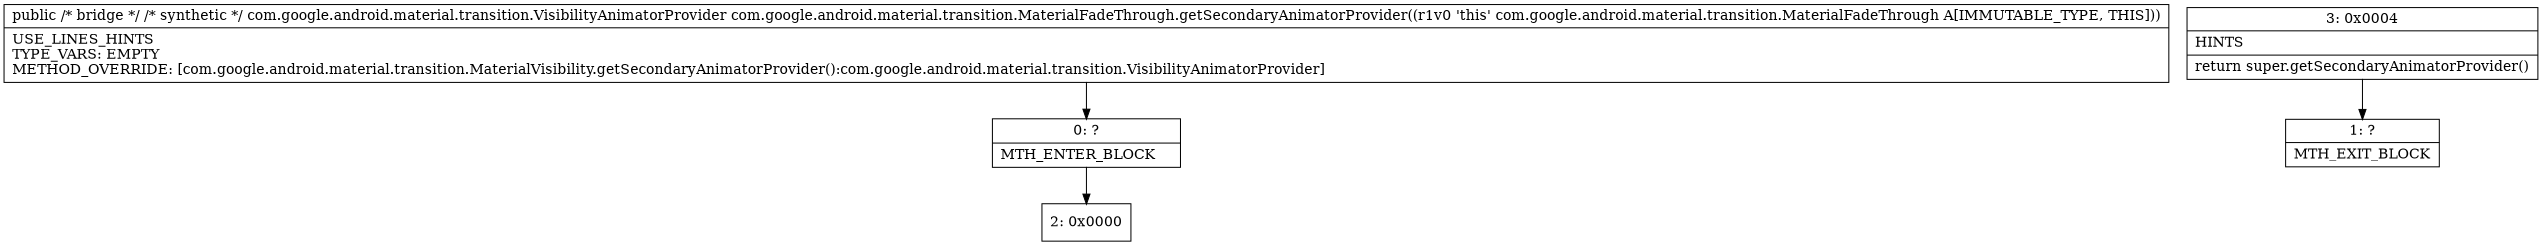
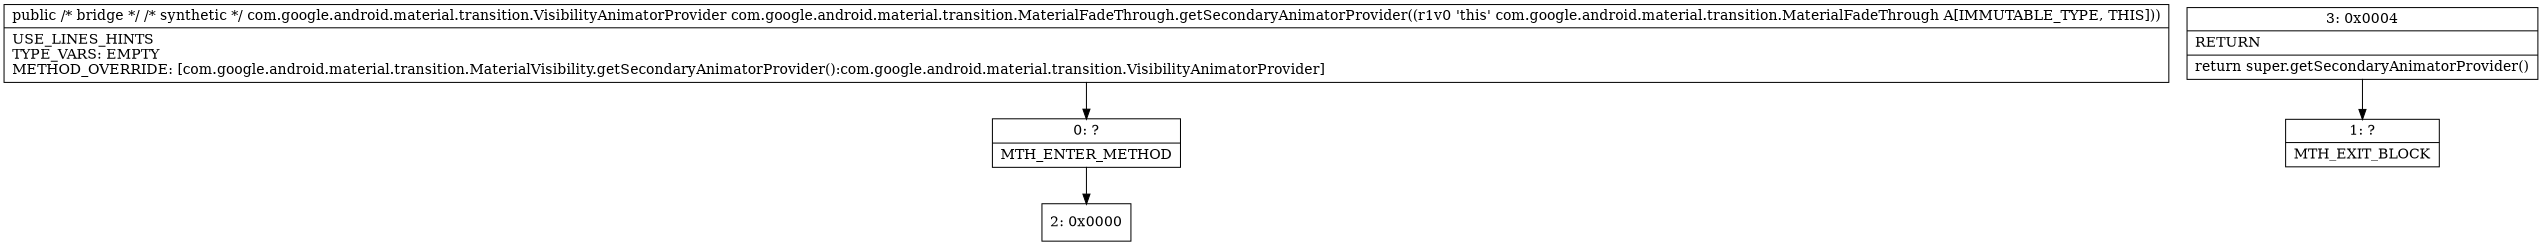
node "3: 0x0004": text "HINTS" -> "RETURN"
node "0: ?": text "MTH_ENTER_BLOCK" -> "MTH_ENTER_METHOD"
